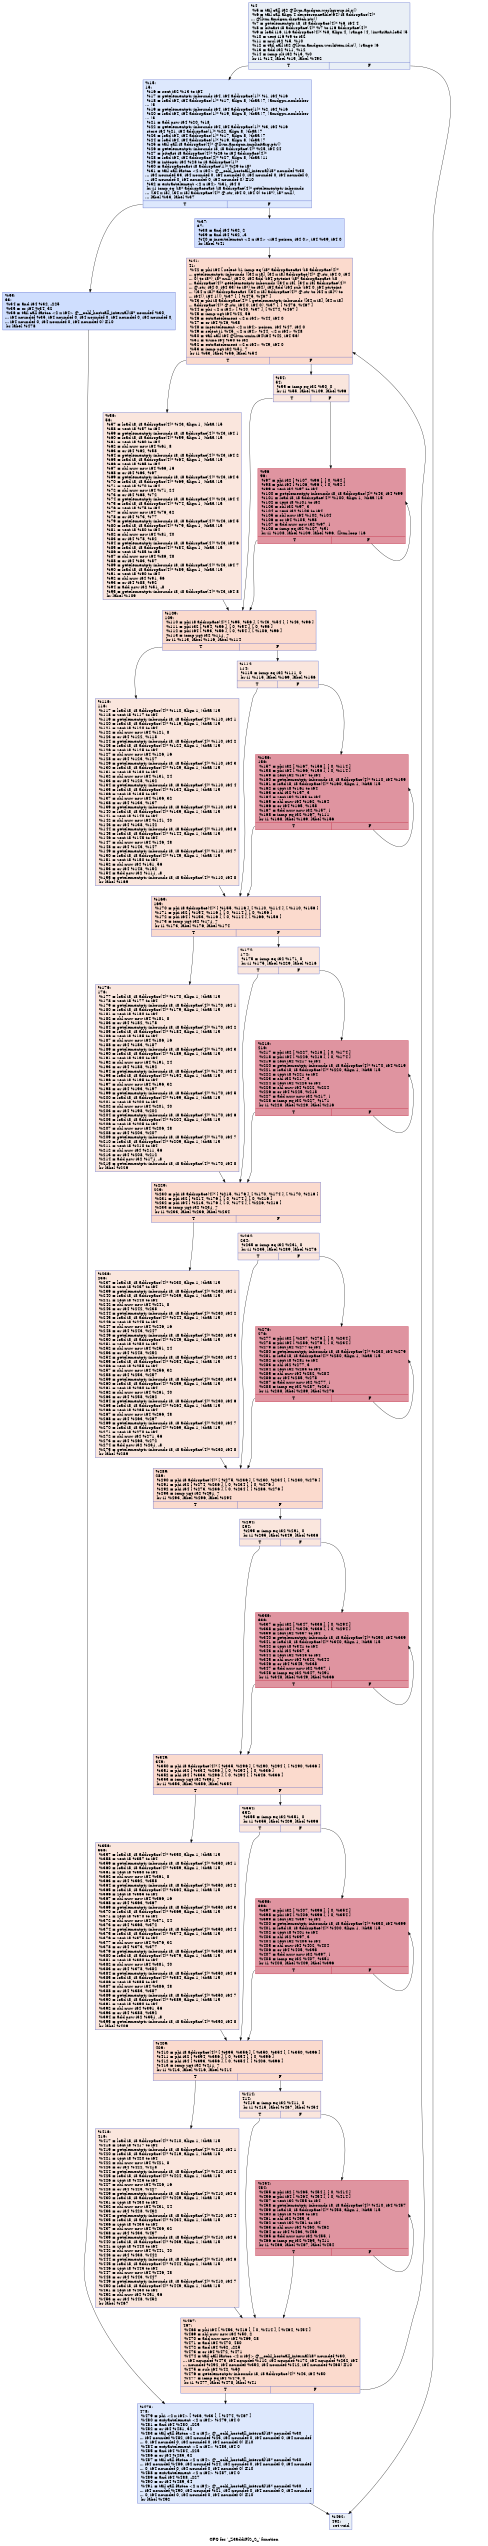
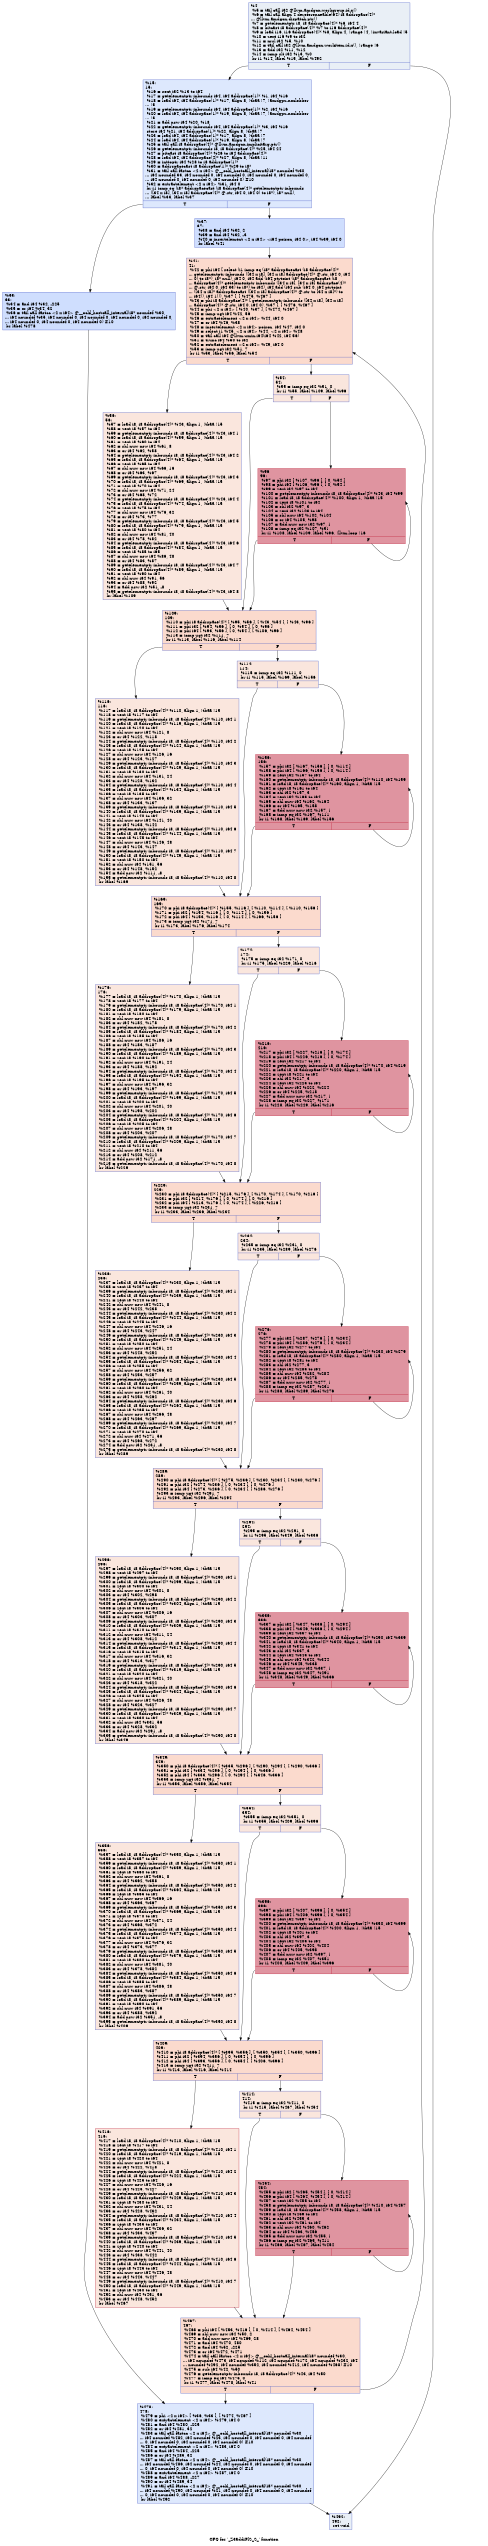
node "%54:": text "%55 = icmp eq i32 %50, 0" -> "%55 = icmp eq i32 %51, 0"
edge "%229:" -> "%234:": added
node "%296:": added
node "%416:": color #3d50c3ff -> #b70d28ff
